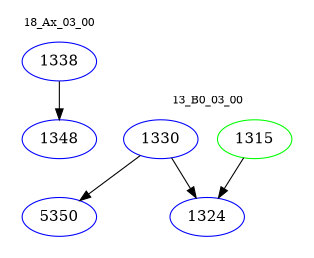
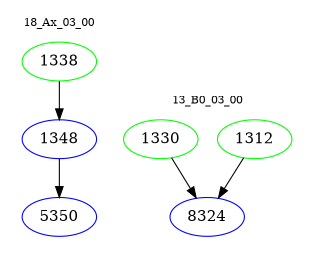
node "1338": color blue -> green
node "1330": color blue -> green
node "1315": label "1315" -> "1312"
edge "1330" -> "5350": now "1348" -> "5350"
node "1324": label "1324" -> "8324"
